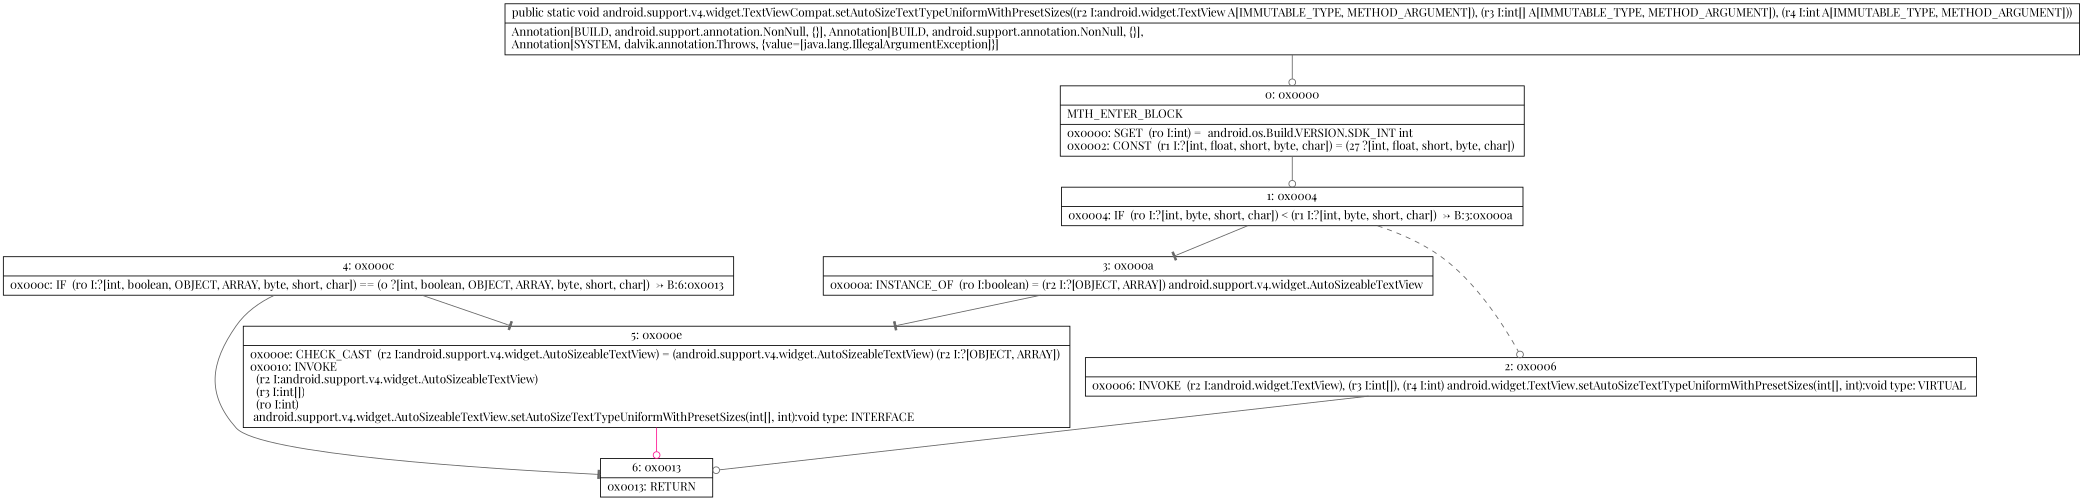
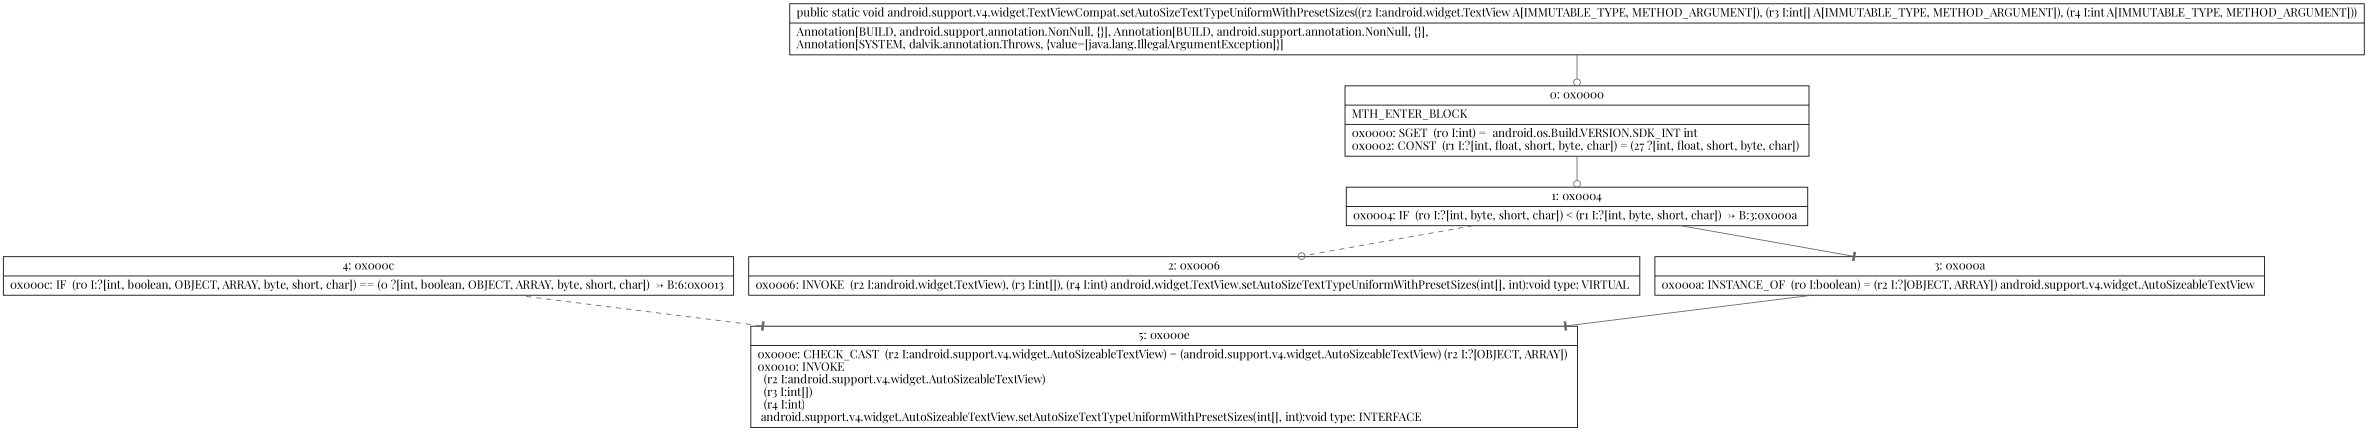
edge "4: 0x000c" -> "5: 0x000e": style solid -> dashed
node "5: 0x000e": text "(r0 I:int)" -> "(r4 I:int)"
node "6: 0x0013": removed
